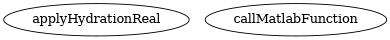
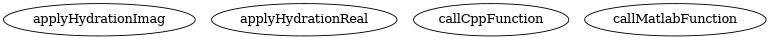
node "applyHydrationImag": added
node "callCppFunction": added
